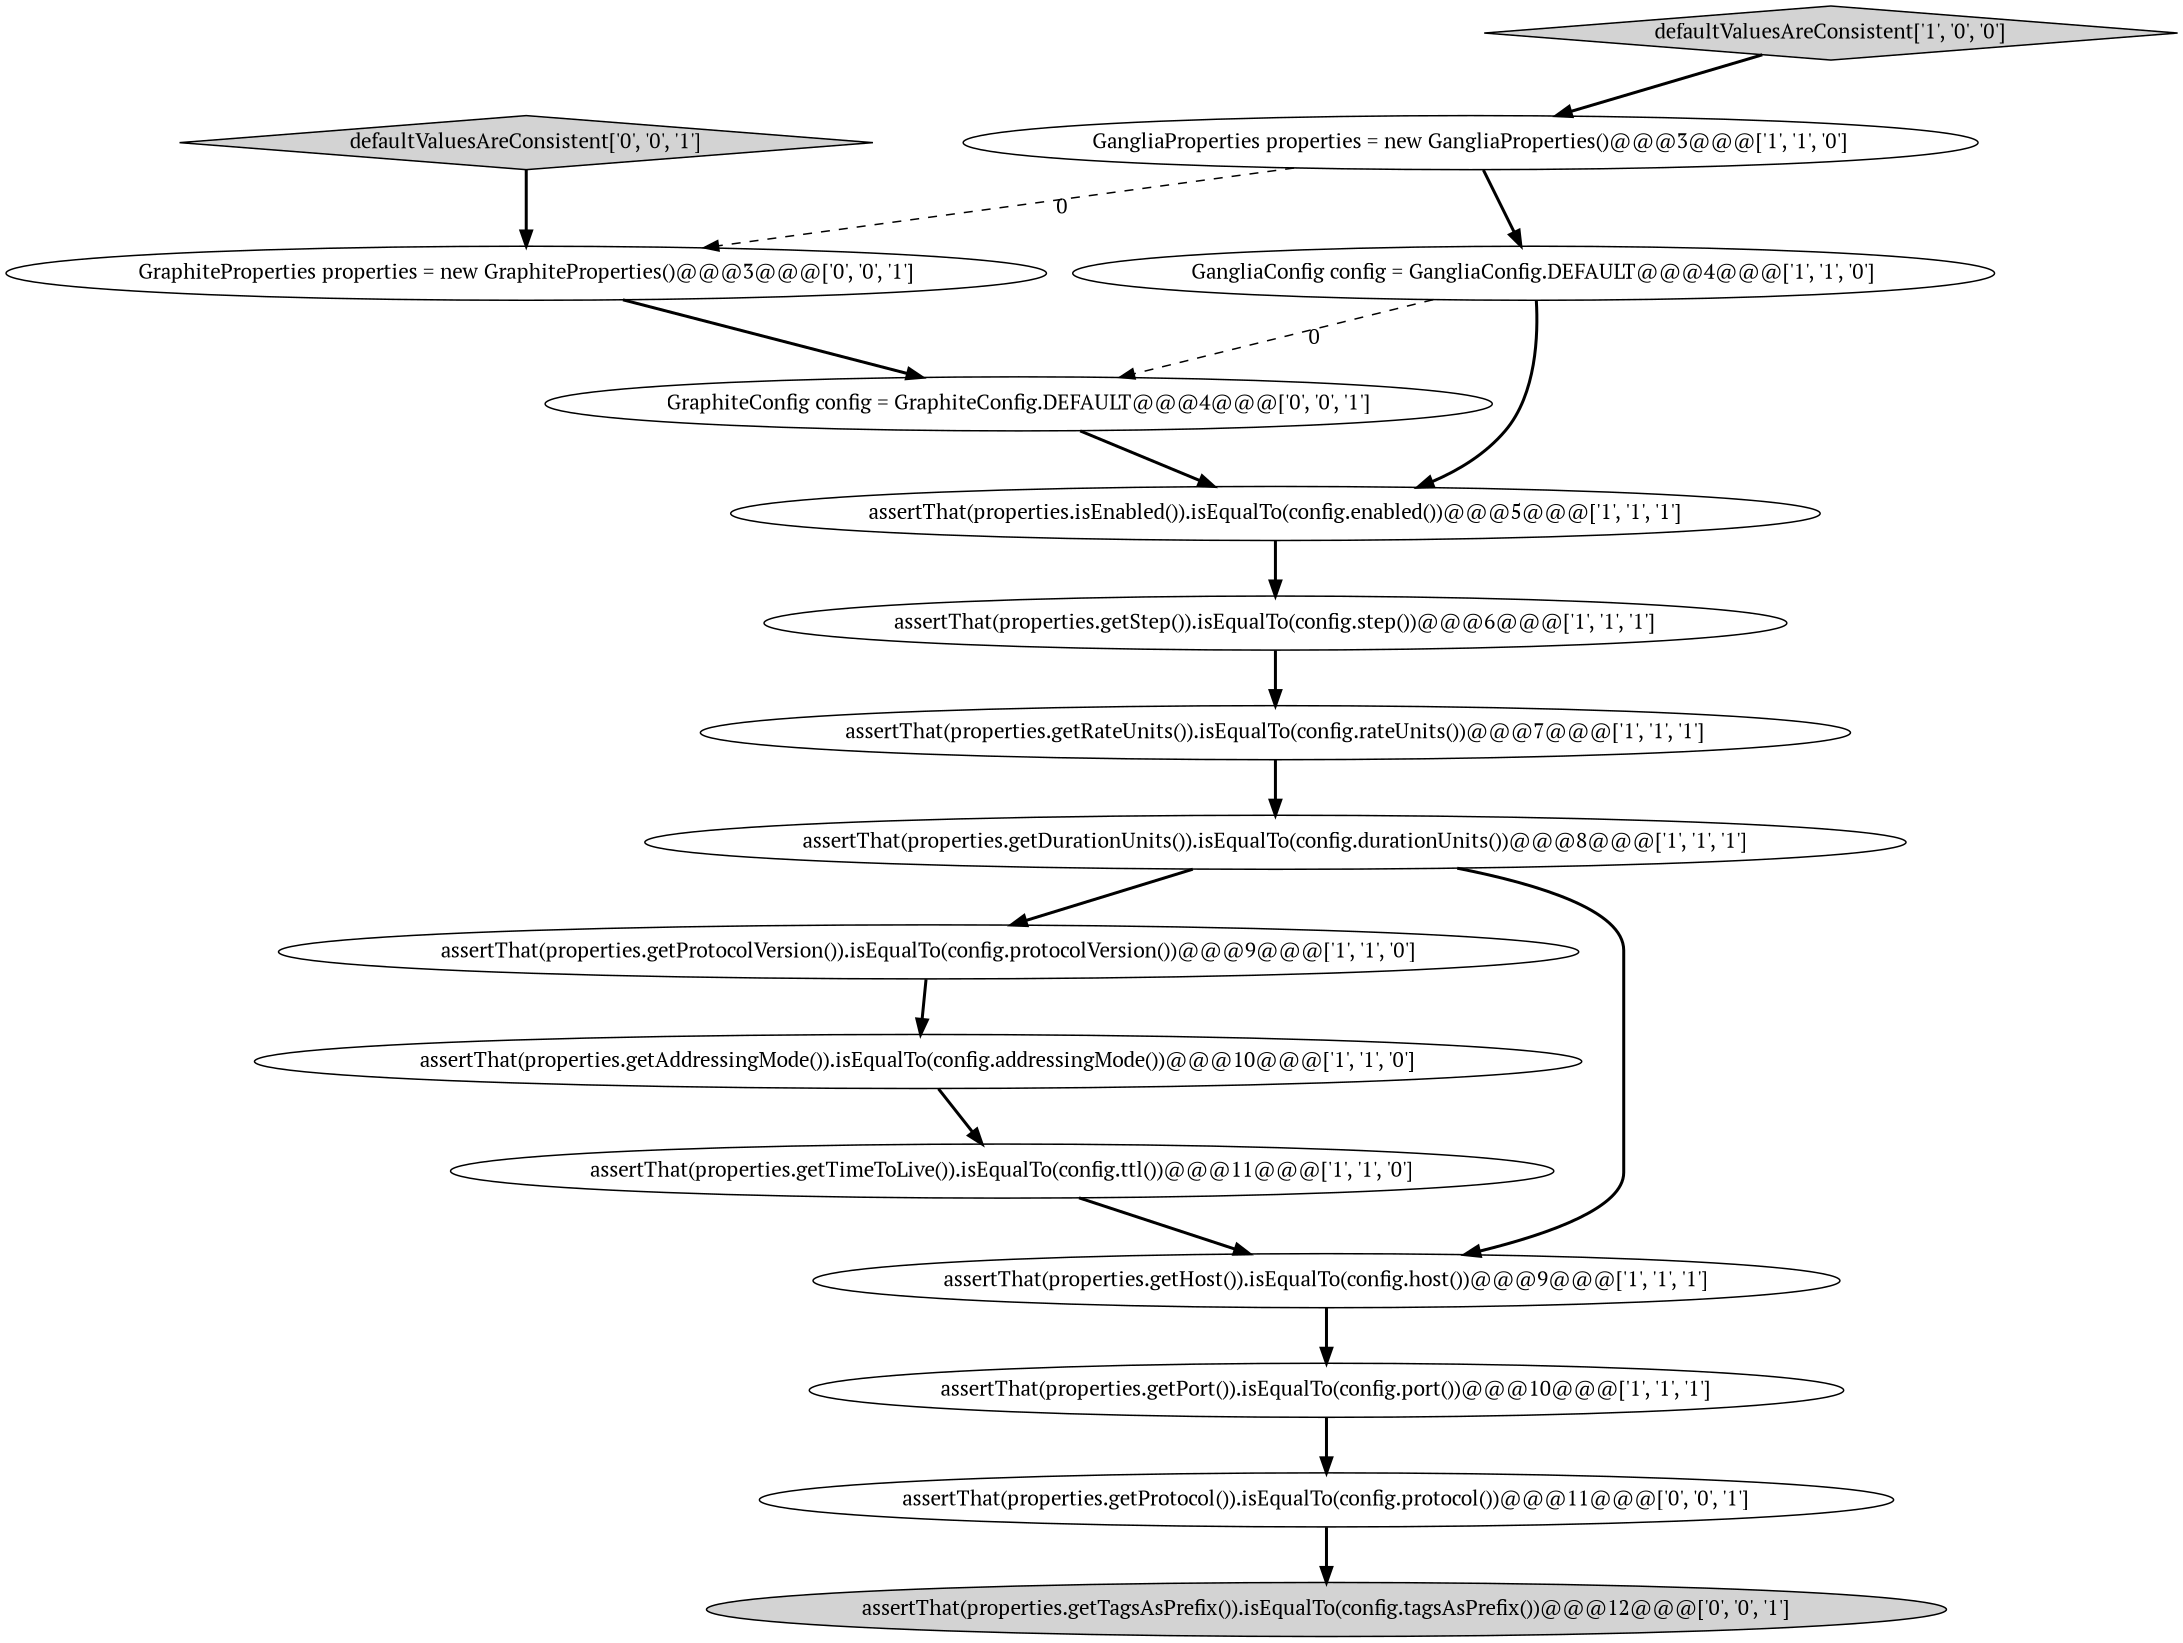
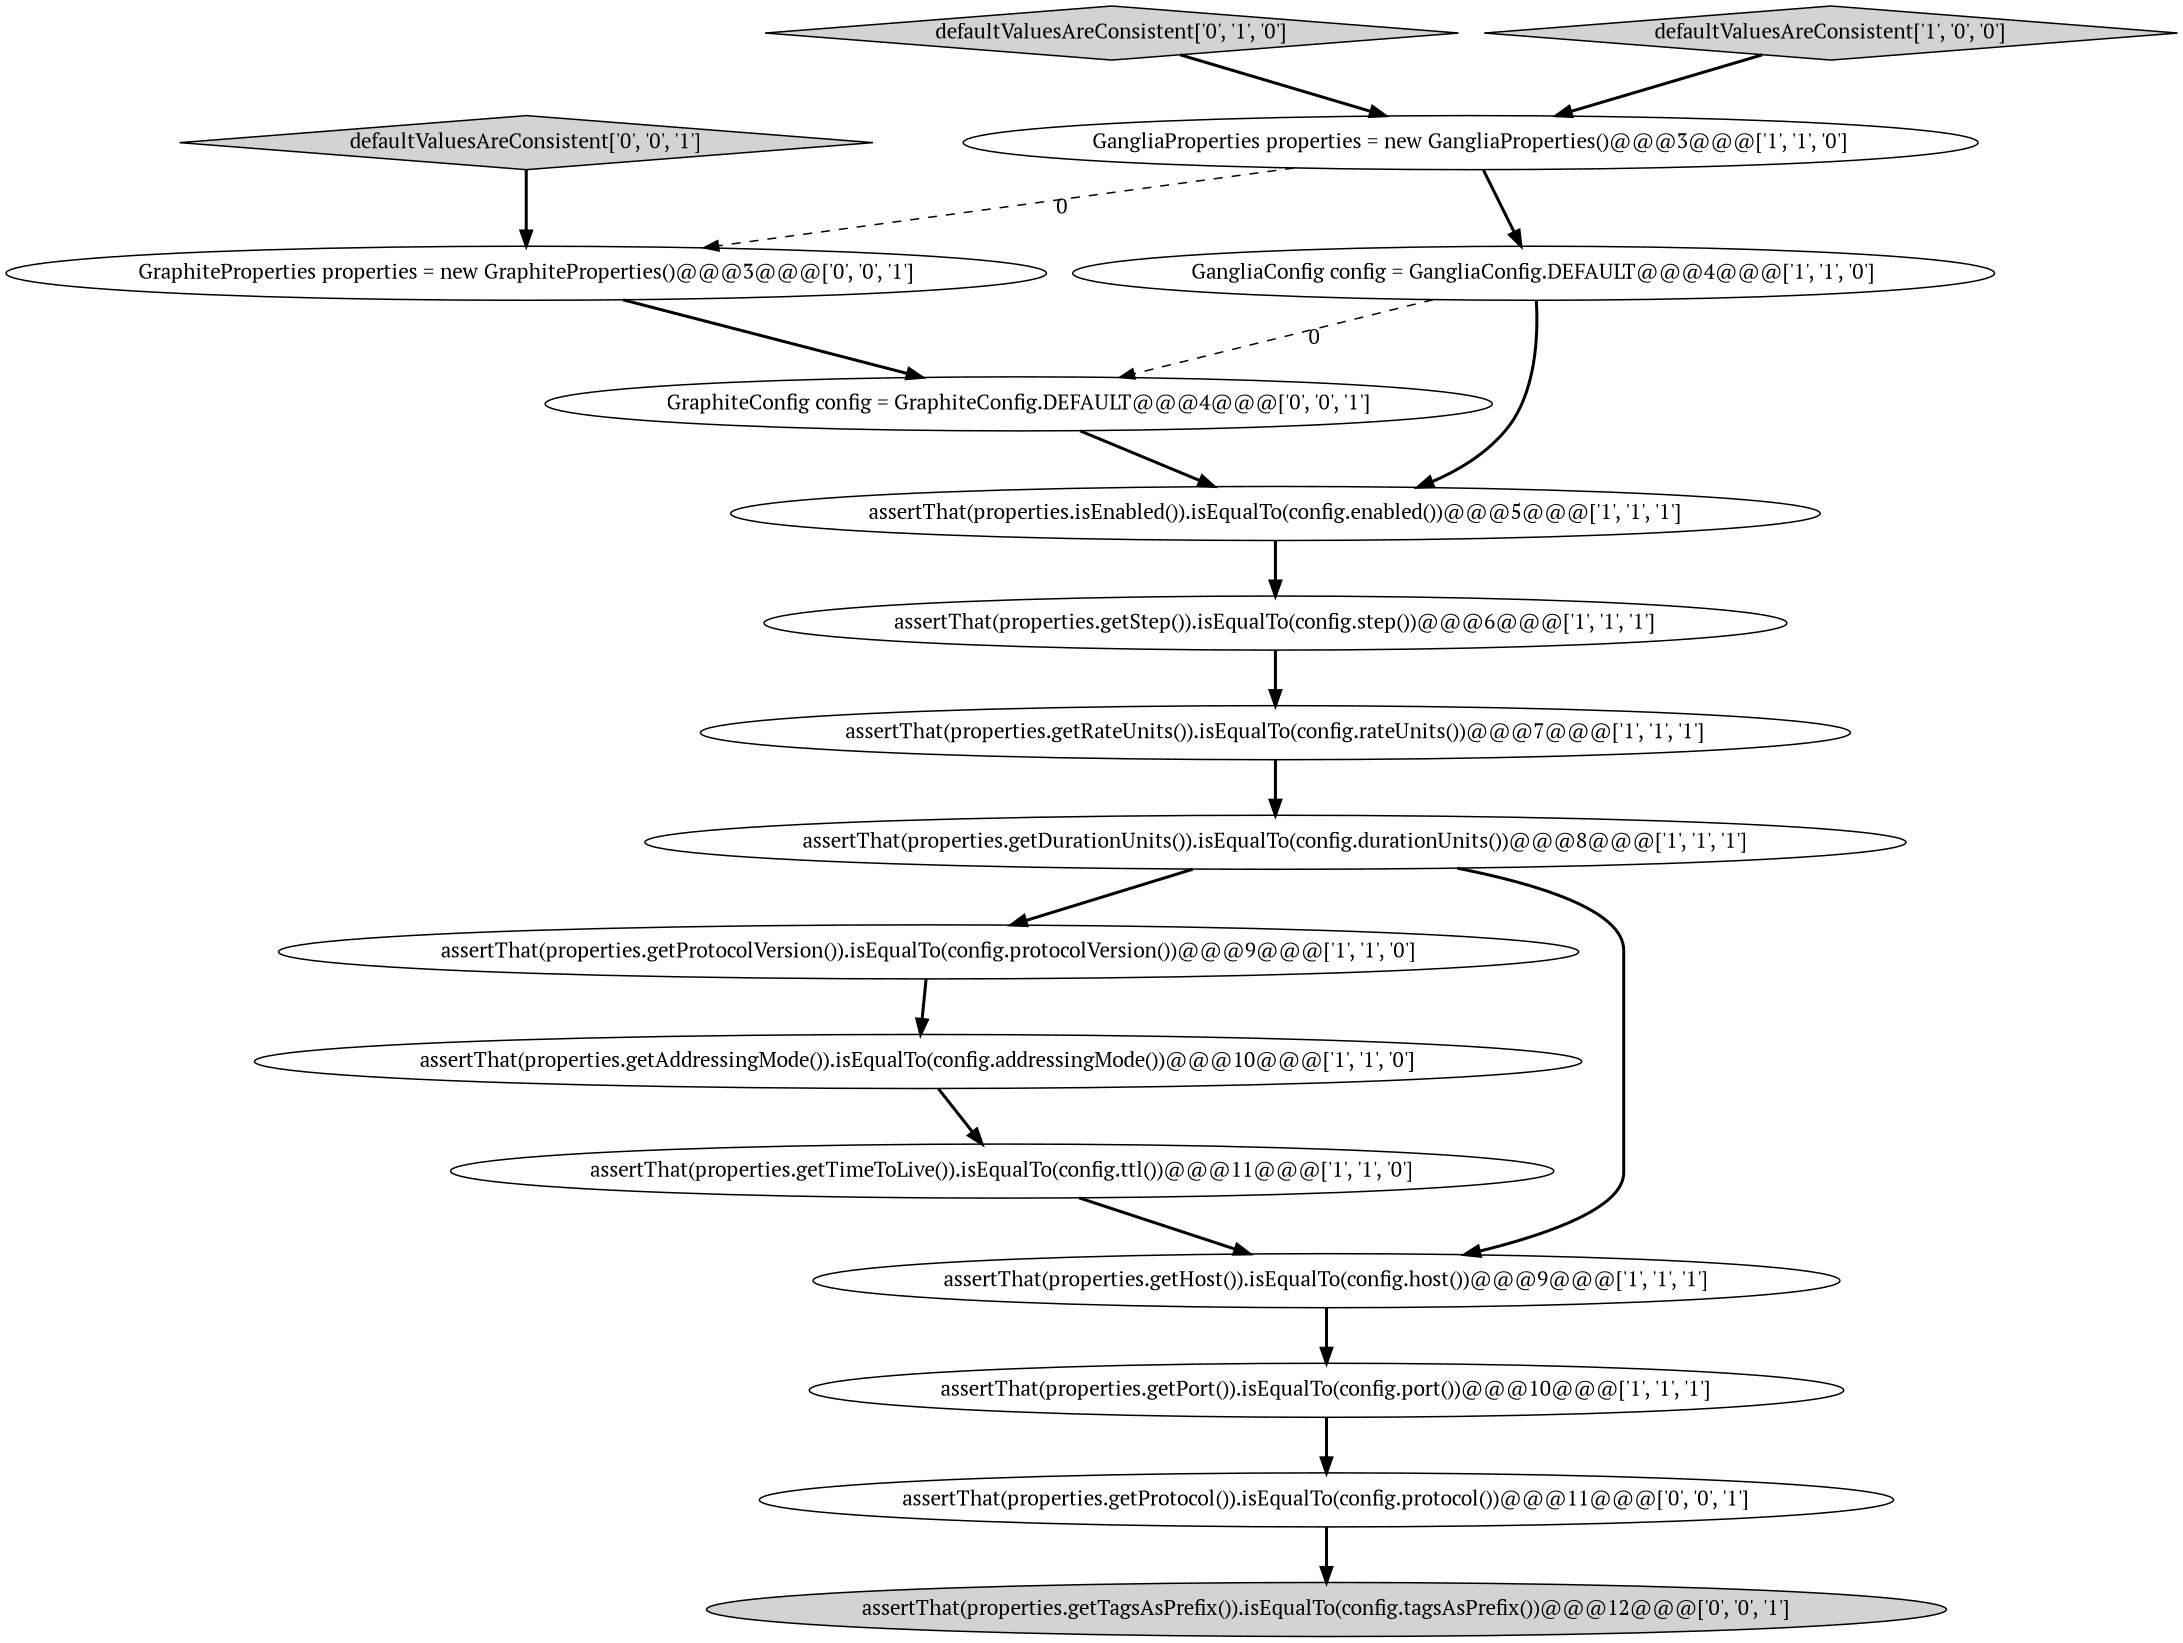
node "defaultValuesAreConsistent['0', '1', '0']": added
